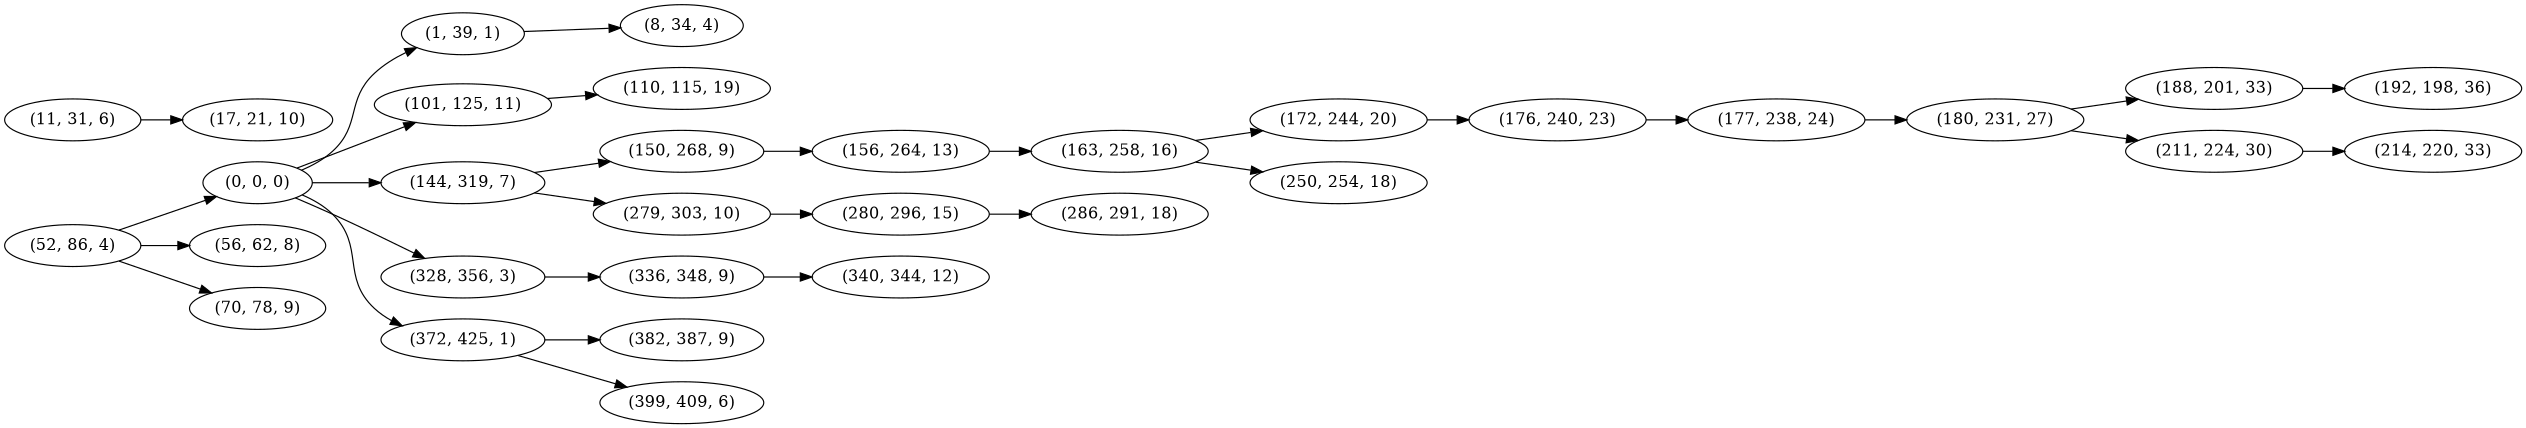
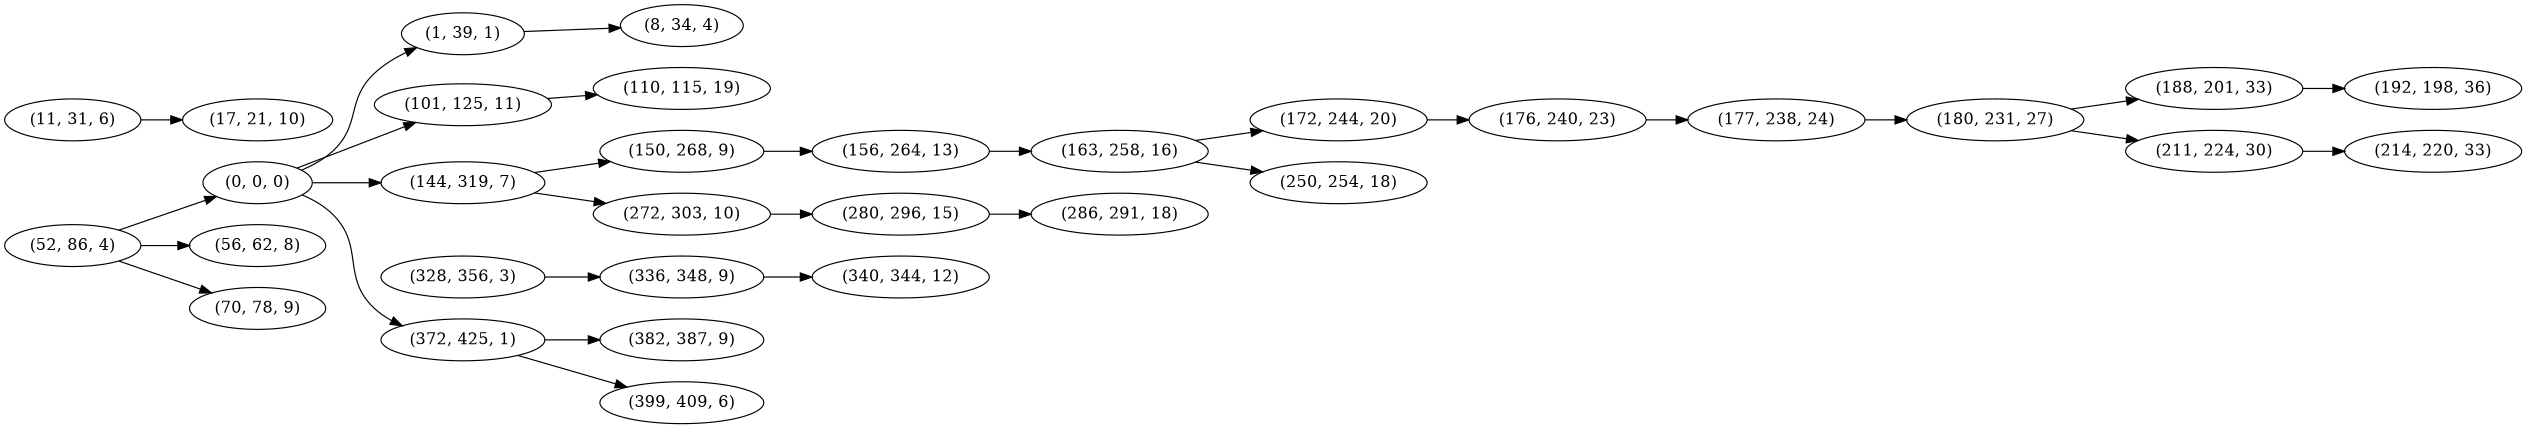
node "(279, 303, 10)": label "(279, 303, 10)" -> "(272, 303, 10)"
edge "(0, 0, 0)" -> "(328, 356, 3)": removed
